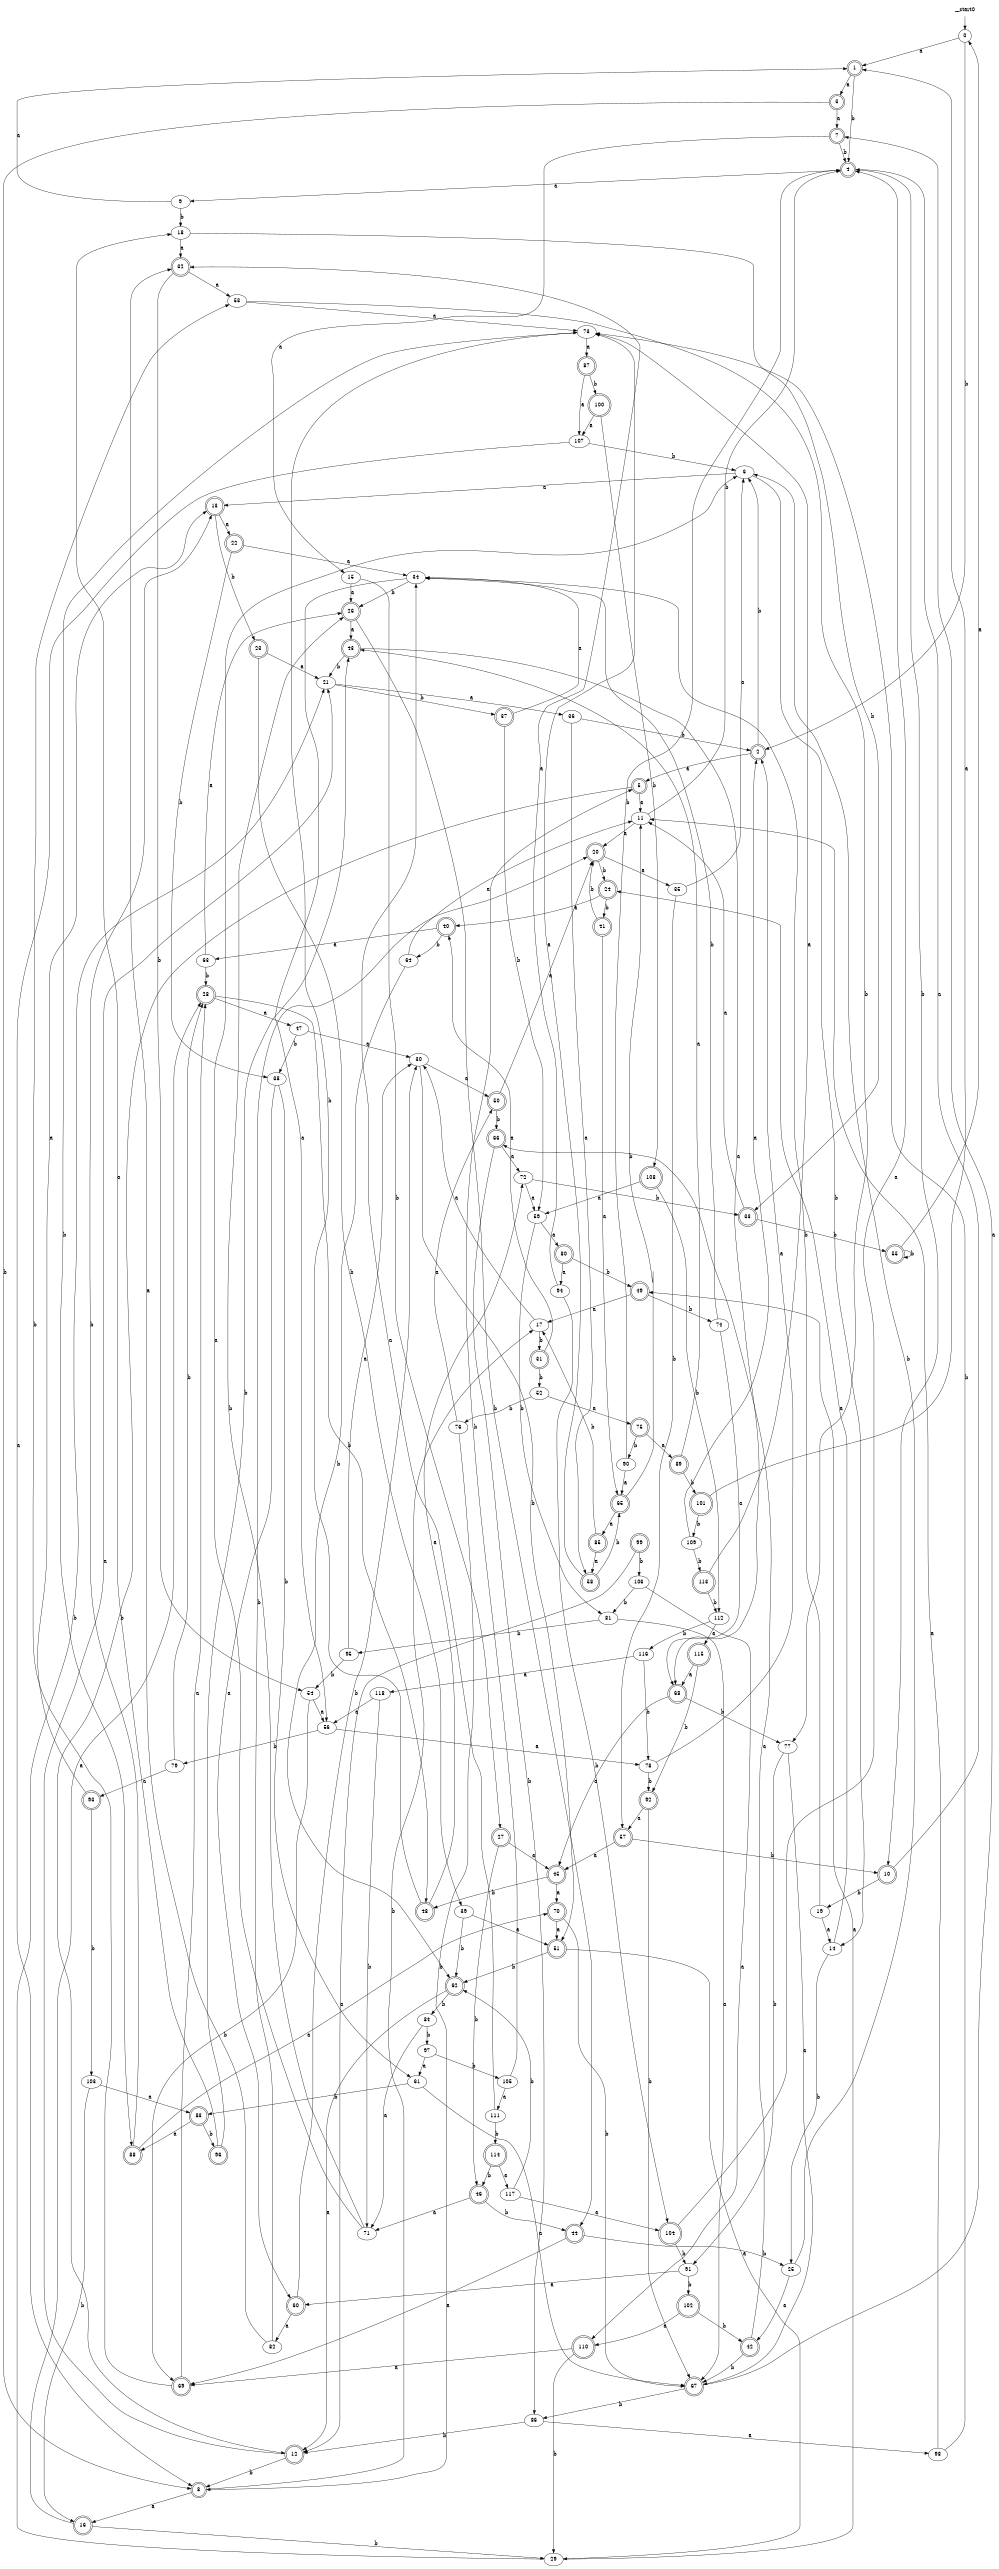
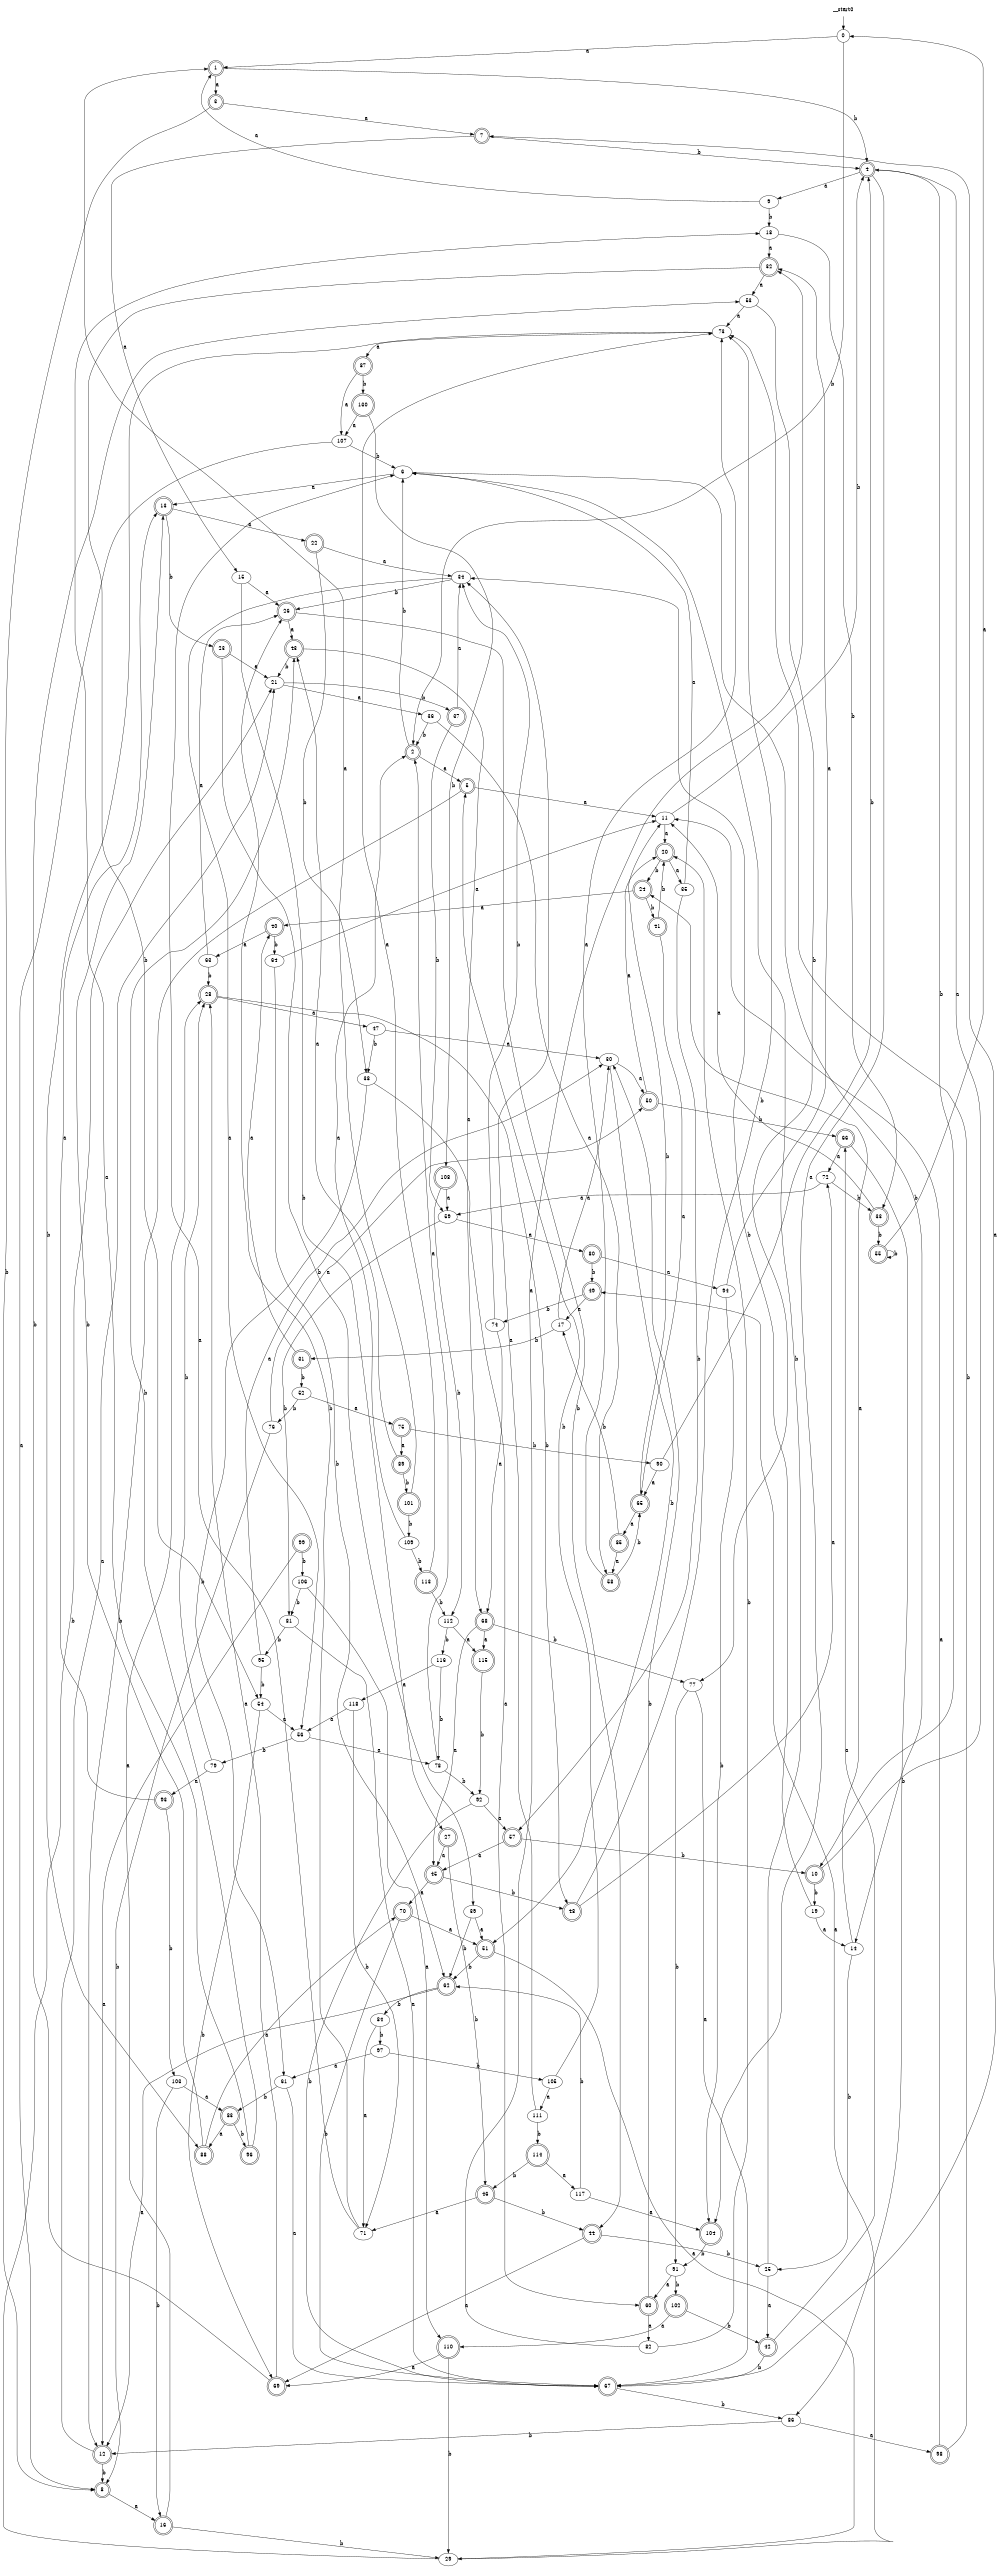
node "100": label "100" -> "130"
edge "104" -> "4": reversed
edge "115" -> "68": reversed
node "92": shape doublecircle -> ellipse
edge "8" -> "17": removed, label "b"
node "98": shape ellipse -> doublecircle
